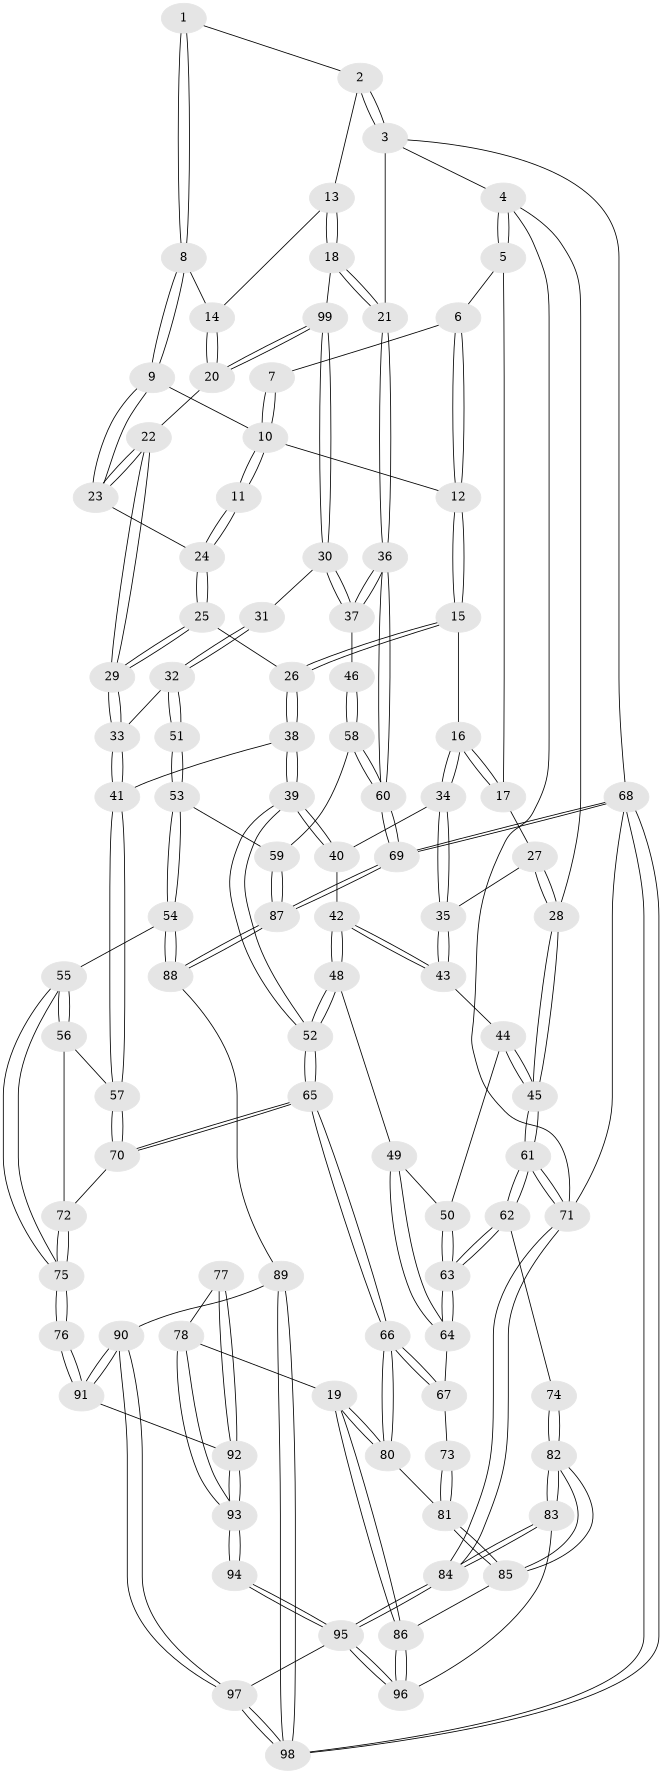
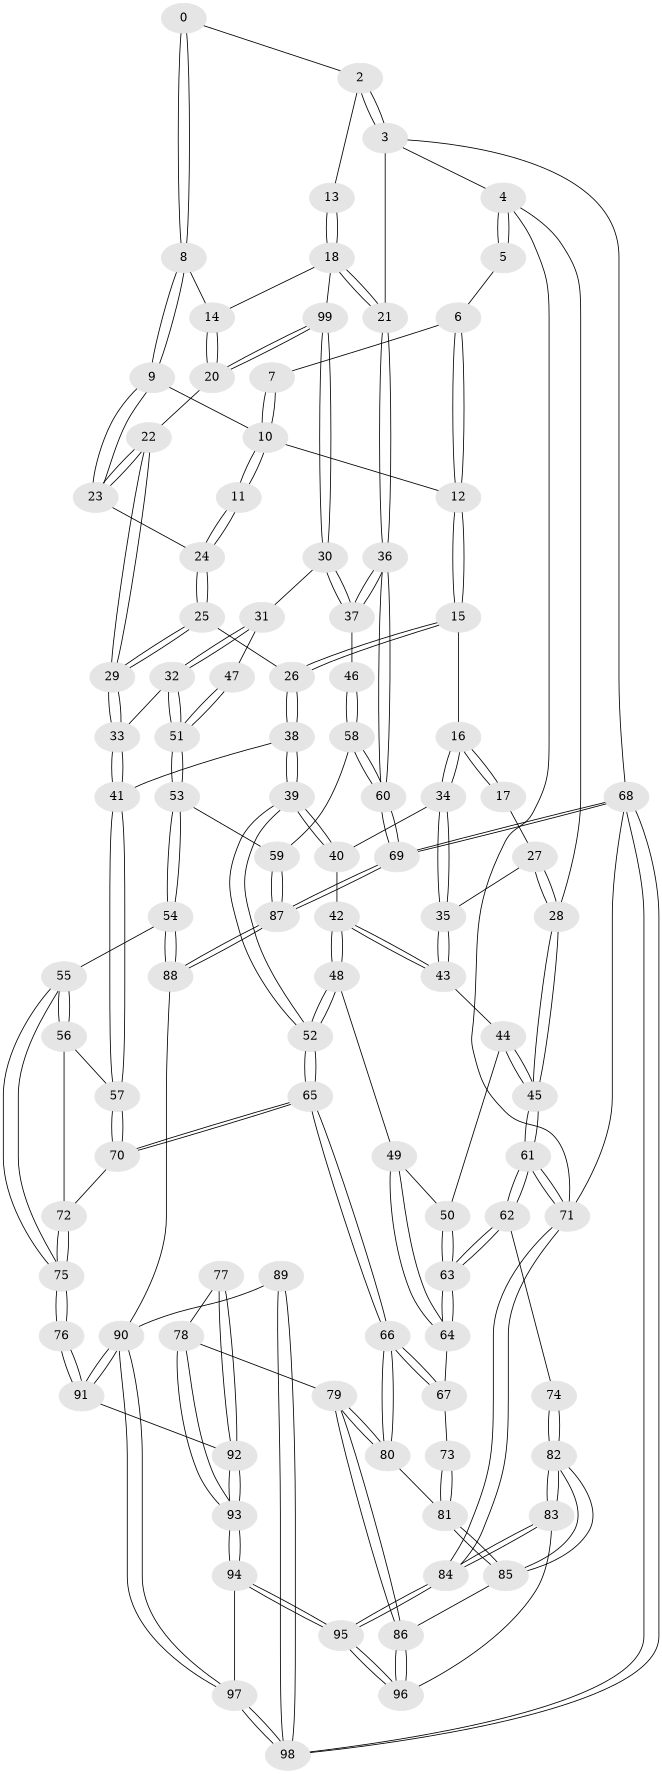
node "1": label "1" -> "0"
edge "13" -- "14": now "18" -- "14"
edge "5" -- "17": removed
node "47": added
edge "88" -- "89": now "88" -- "90"
node "19": label "19" -> "79"
edge "95" -- "97": now "94" -- "97"
